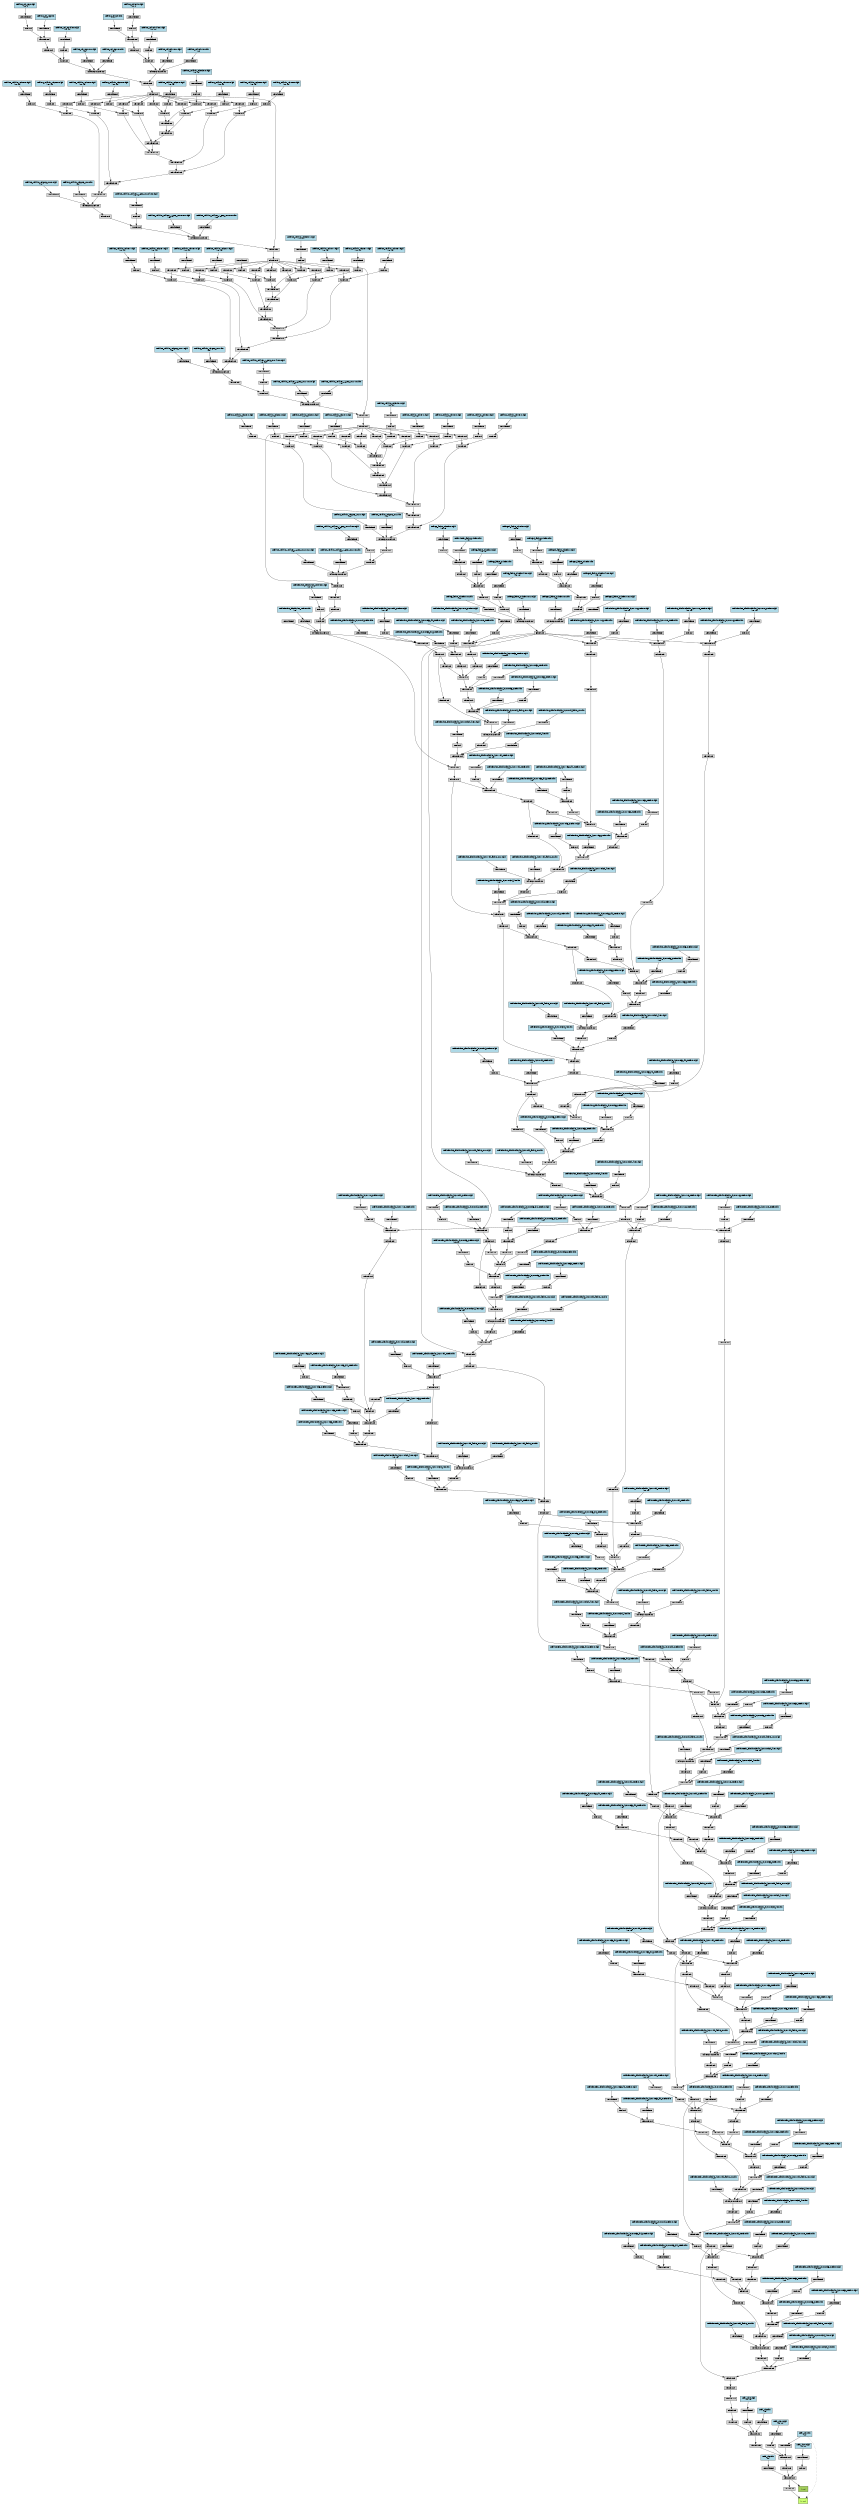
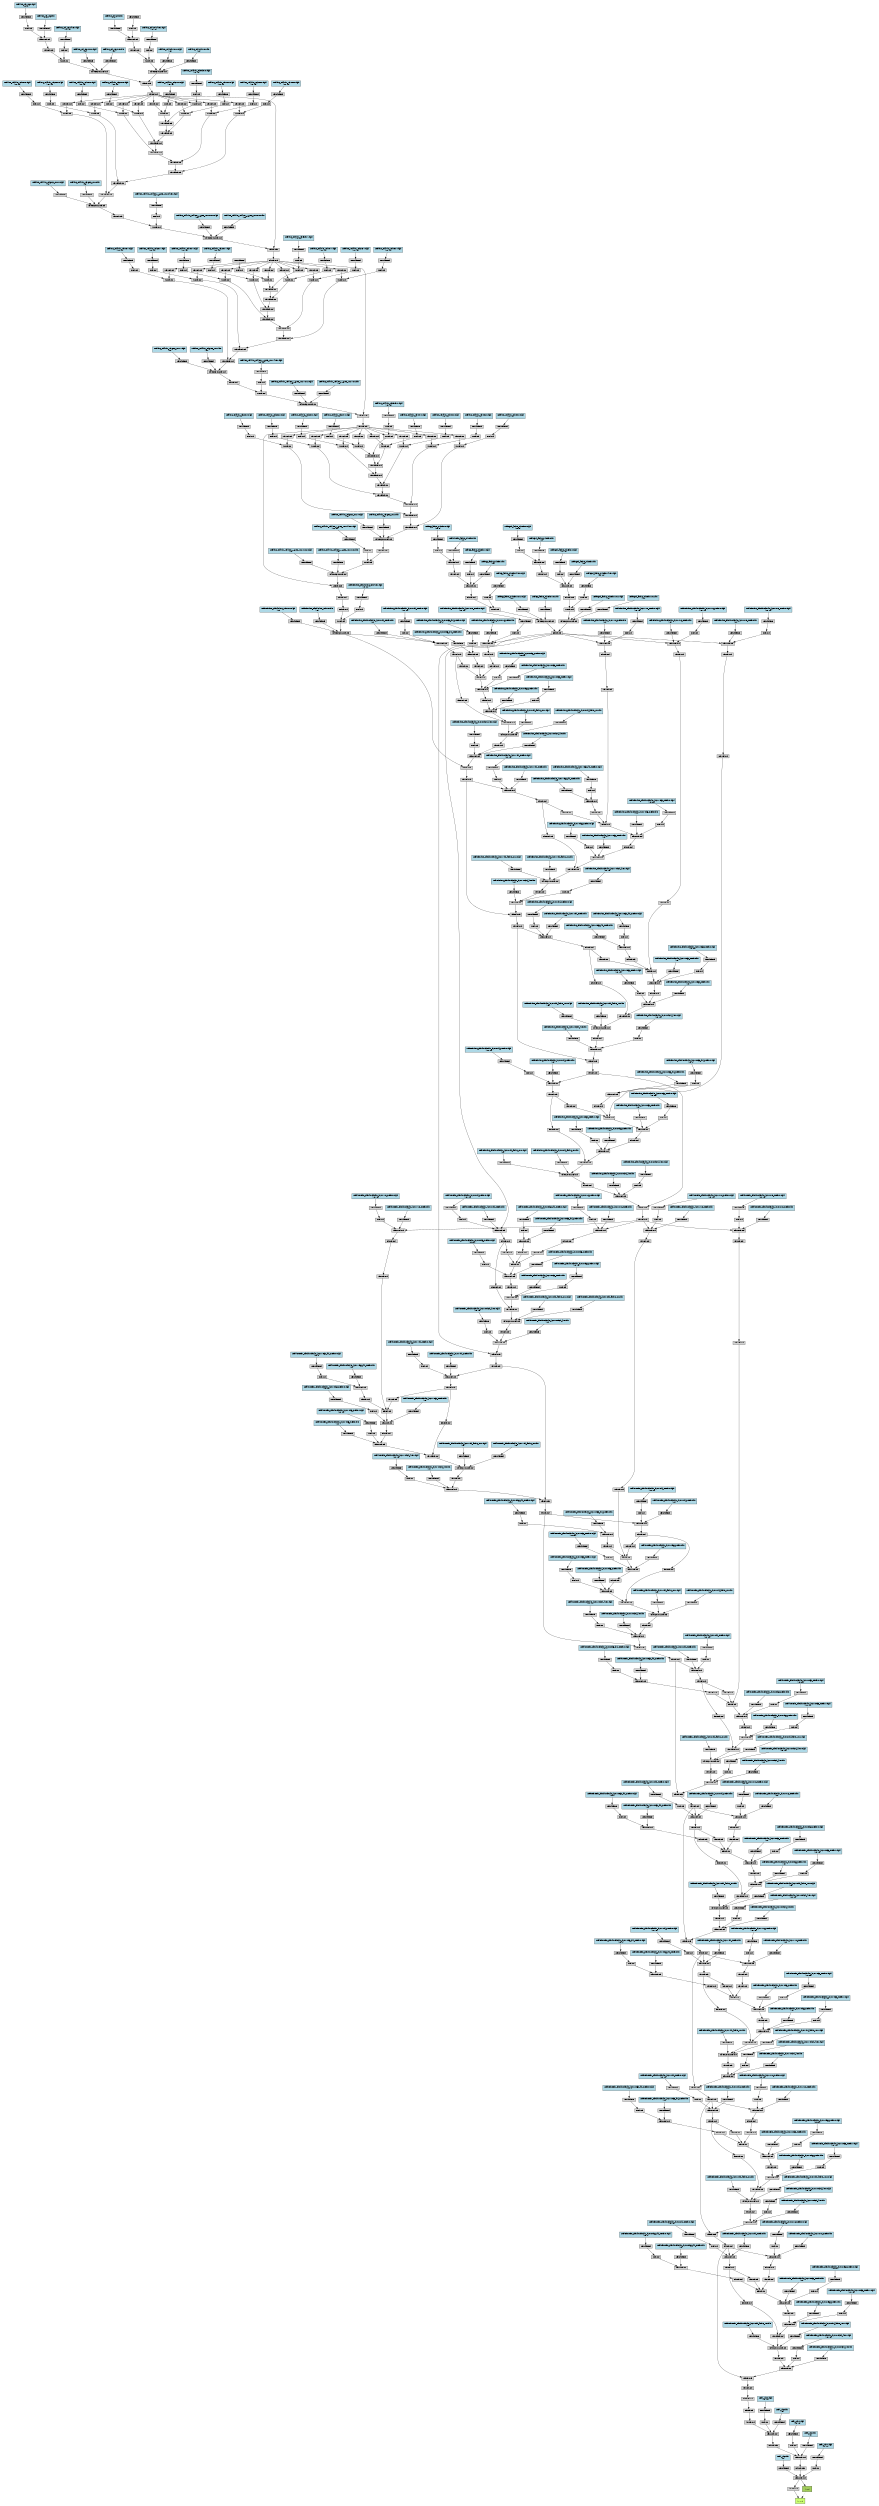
node "model.lane_net.input.0.weight (128, 2)": removed
node "model.actor2lane_attention.lane_meta.norm.weight (128)": added
edge "model._mlp.2.bias (128)" -> "(1, 16, 3)": now "(1, 48)" -> "(1, 16, 3)"
